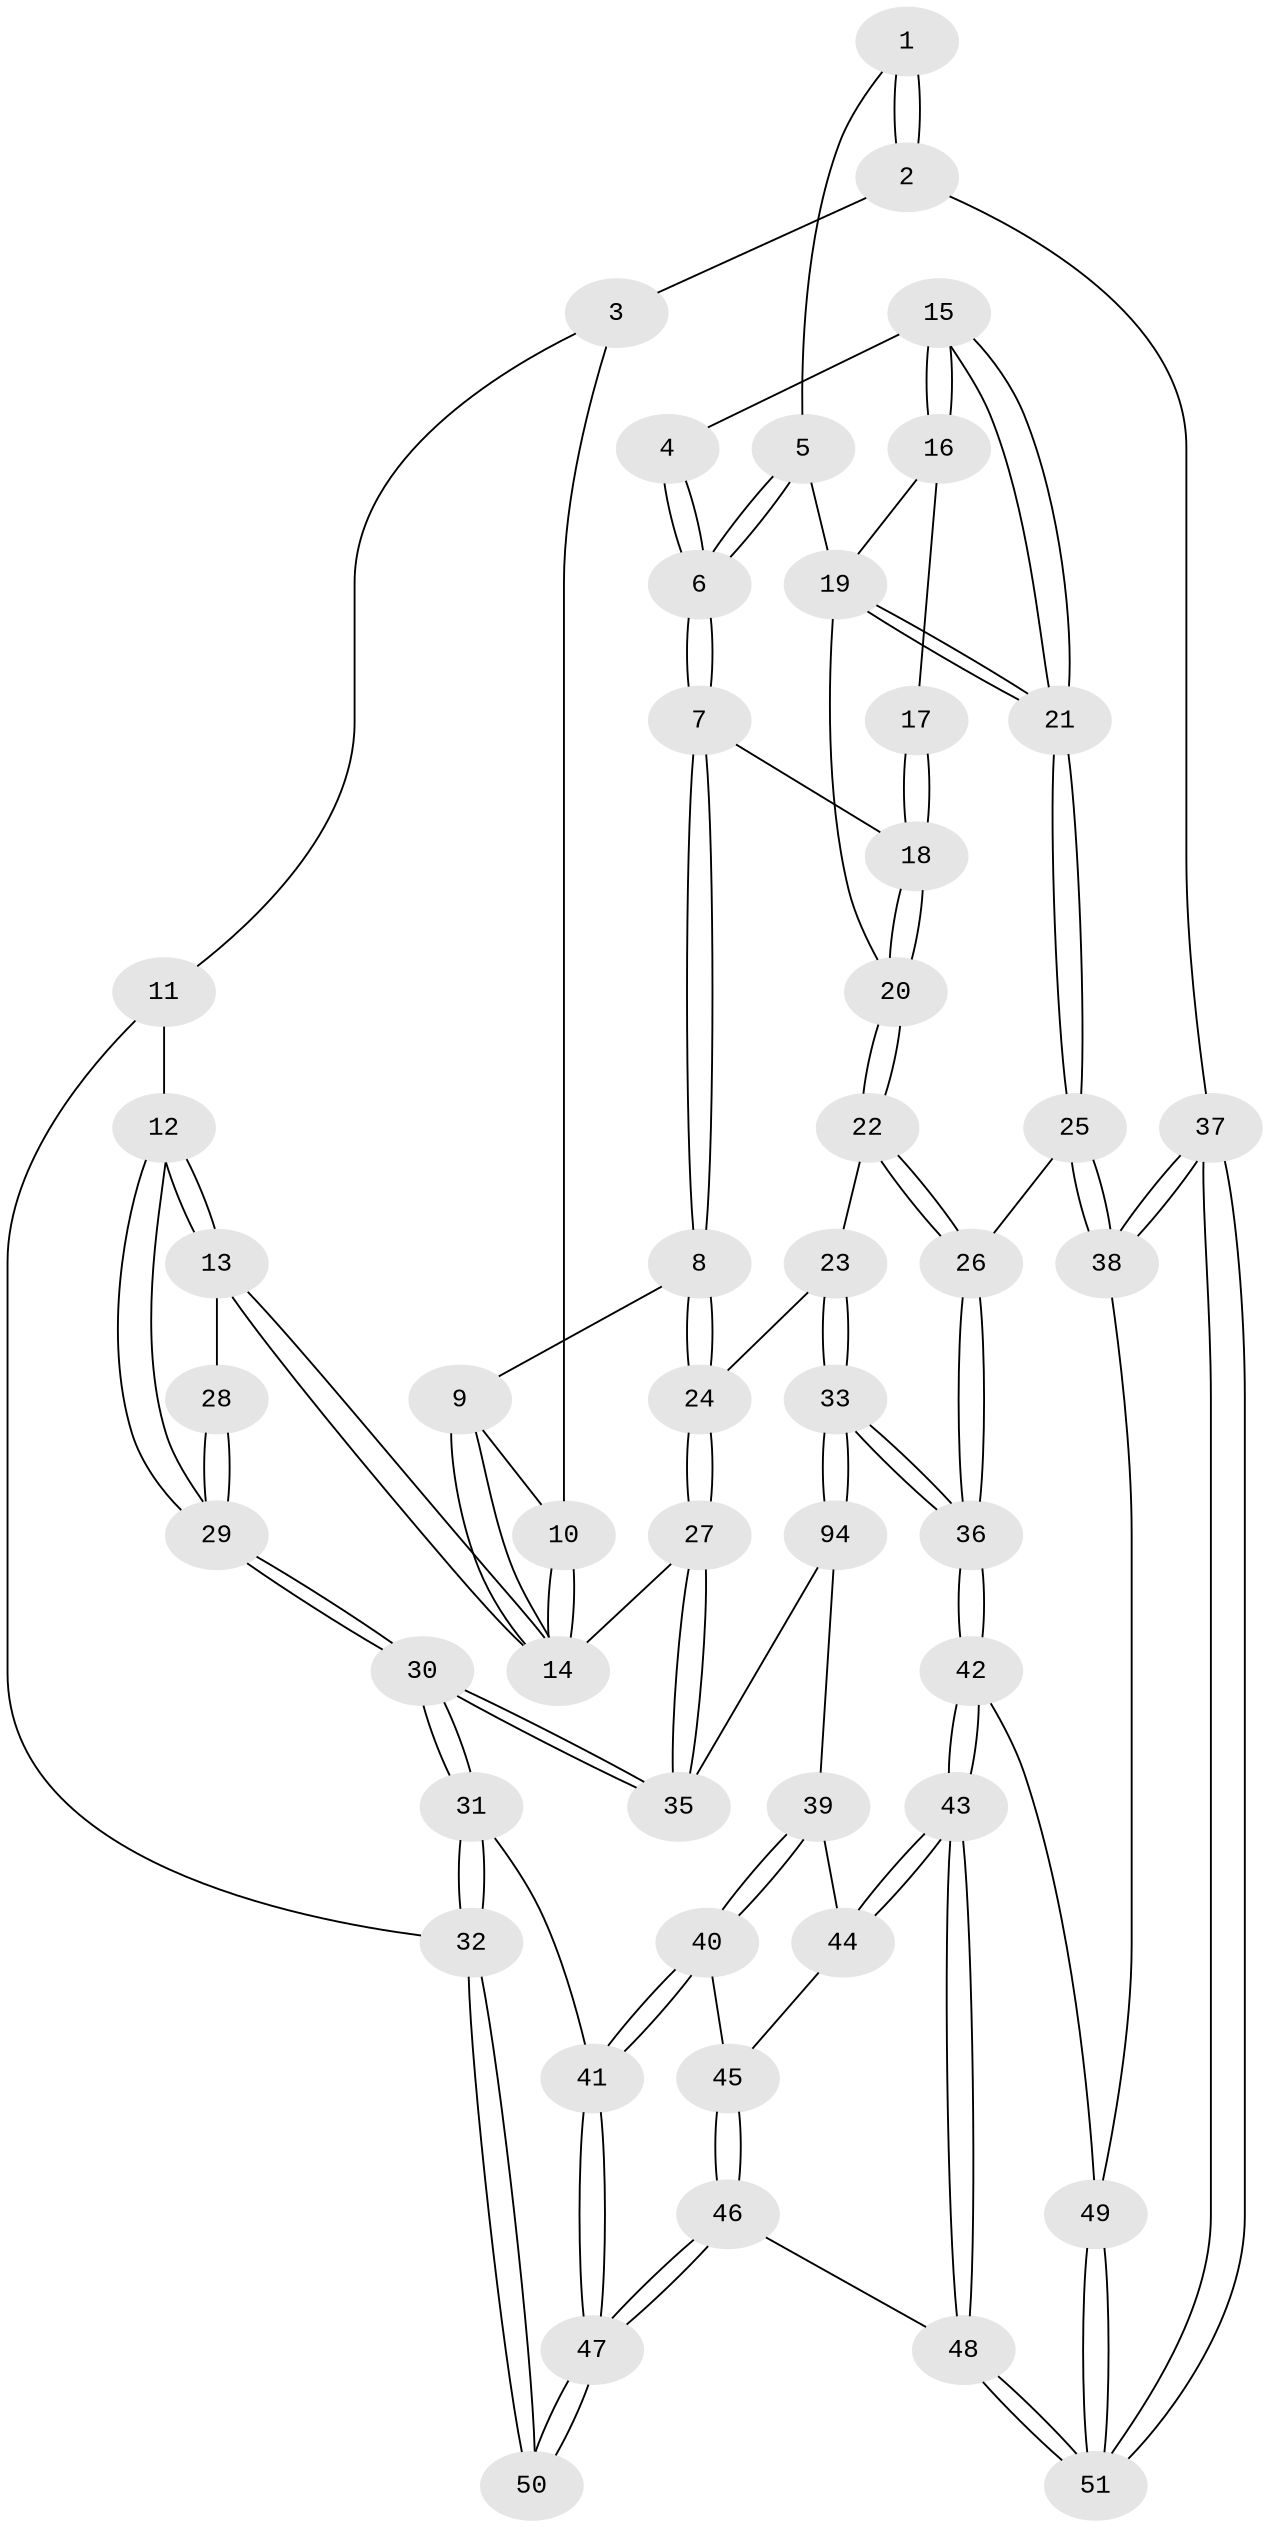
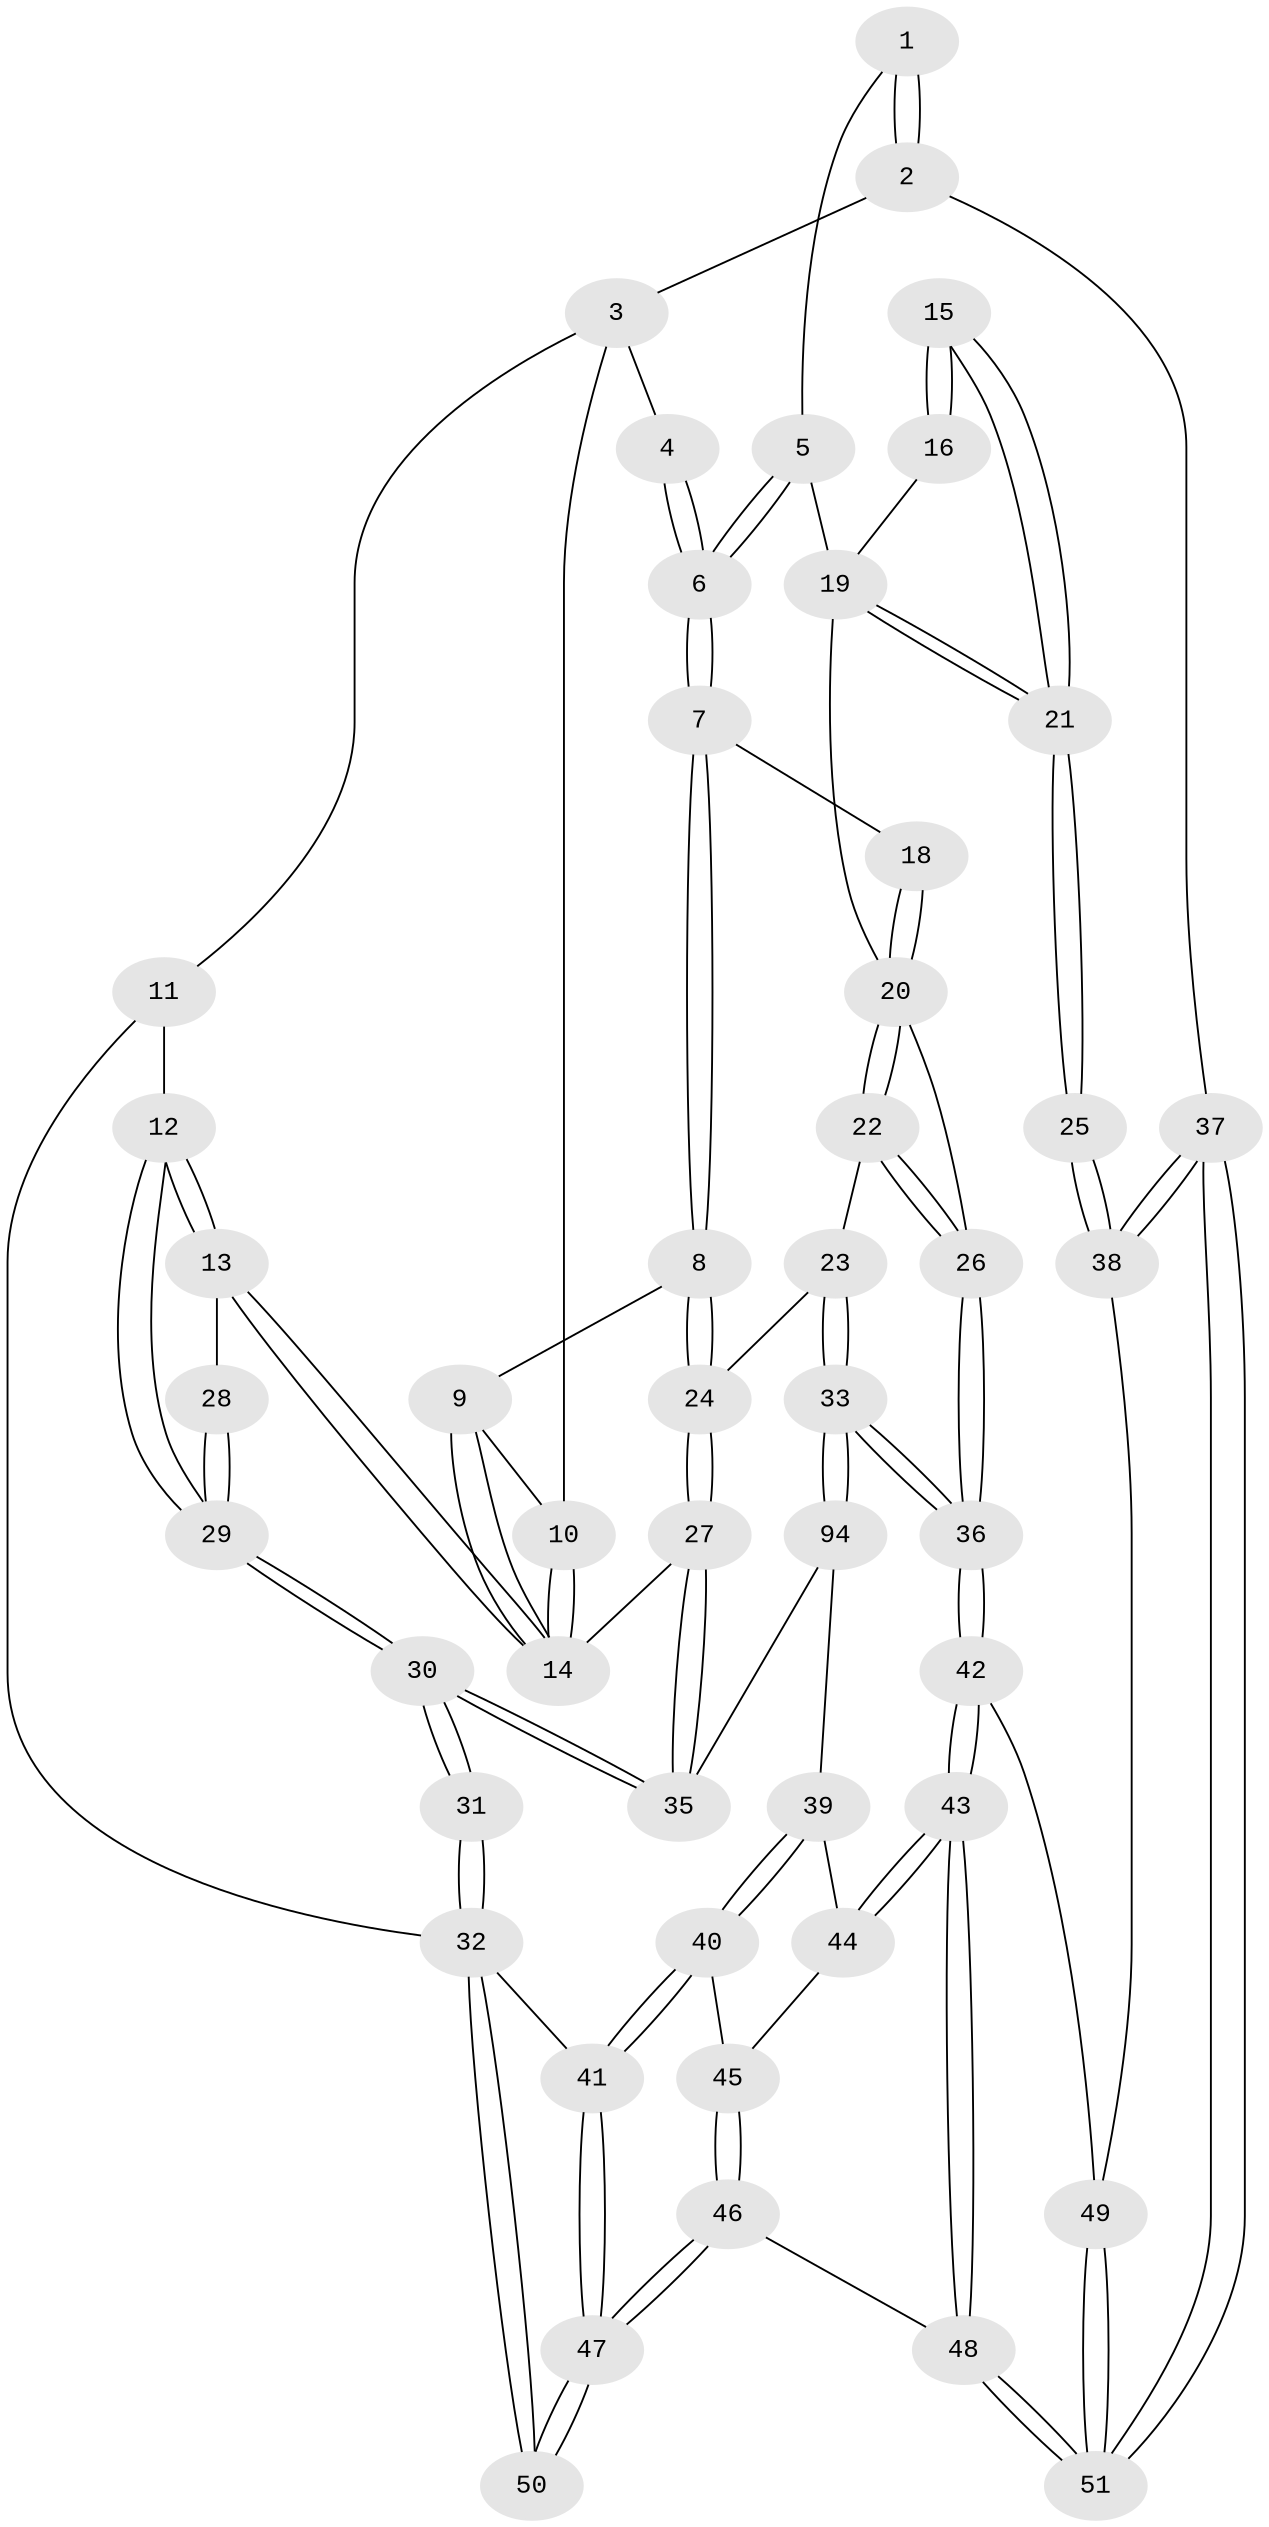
edge "15" -- "4": now "3" -- "4"
node "17": removed
edge "25" -- "26": now "20" -- "26"
edge "31" -- "41": now "32" -- "41"
